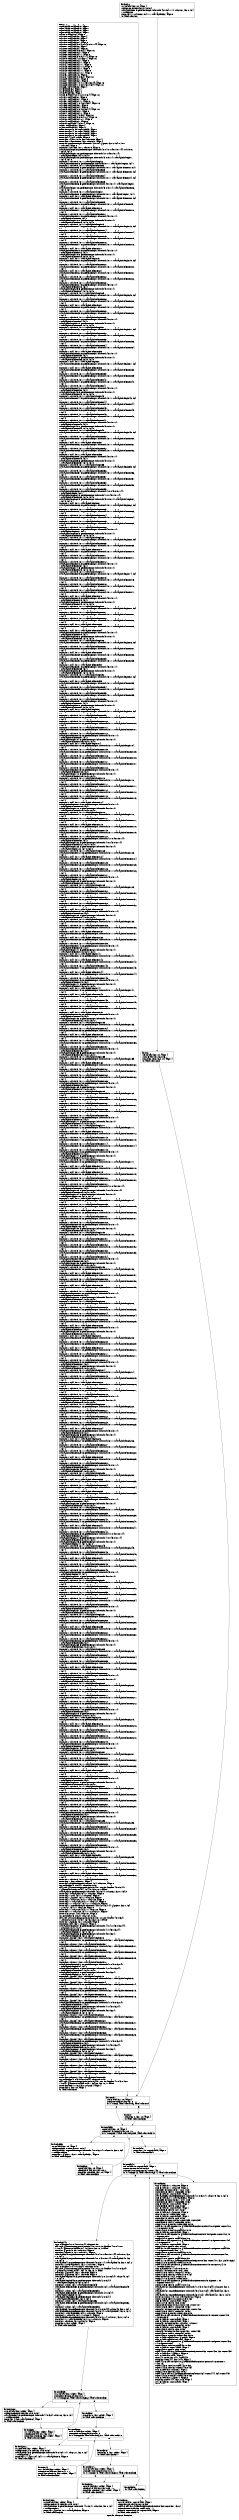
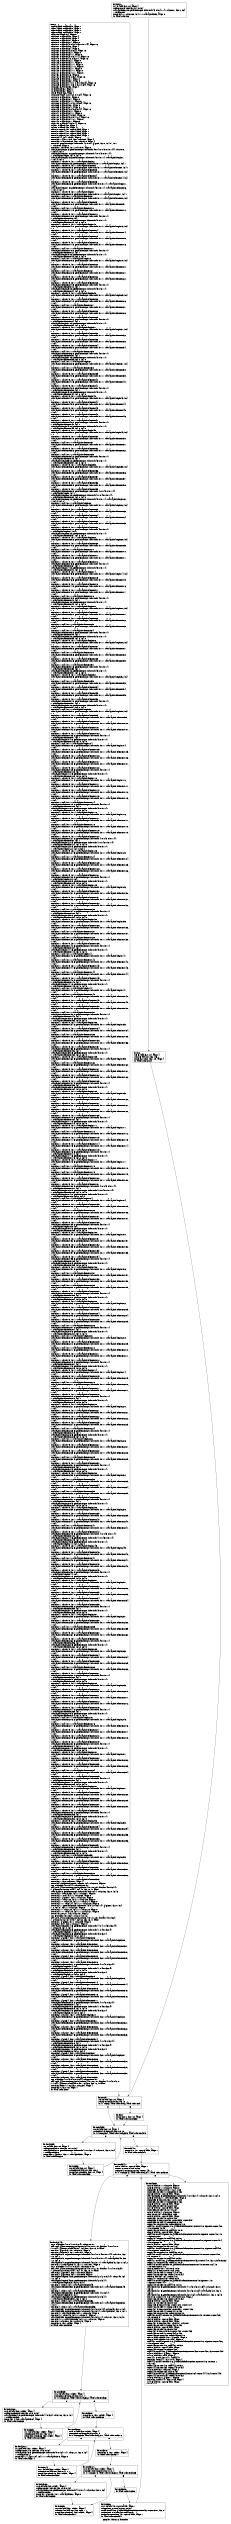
edge "for.inc383:" -> "for.body380:": reversed
